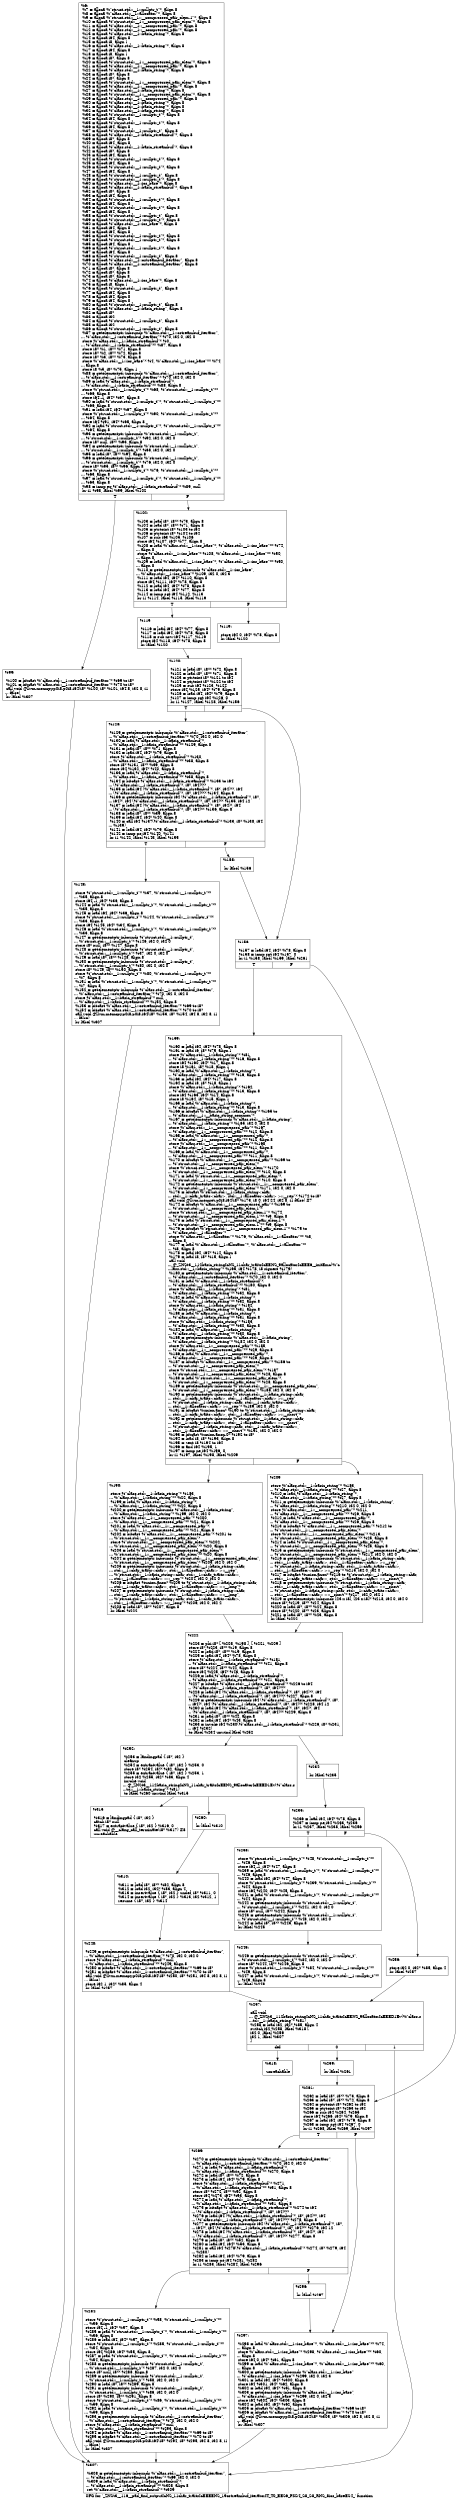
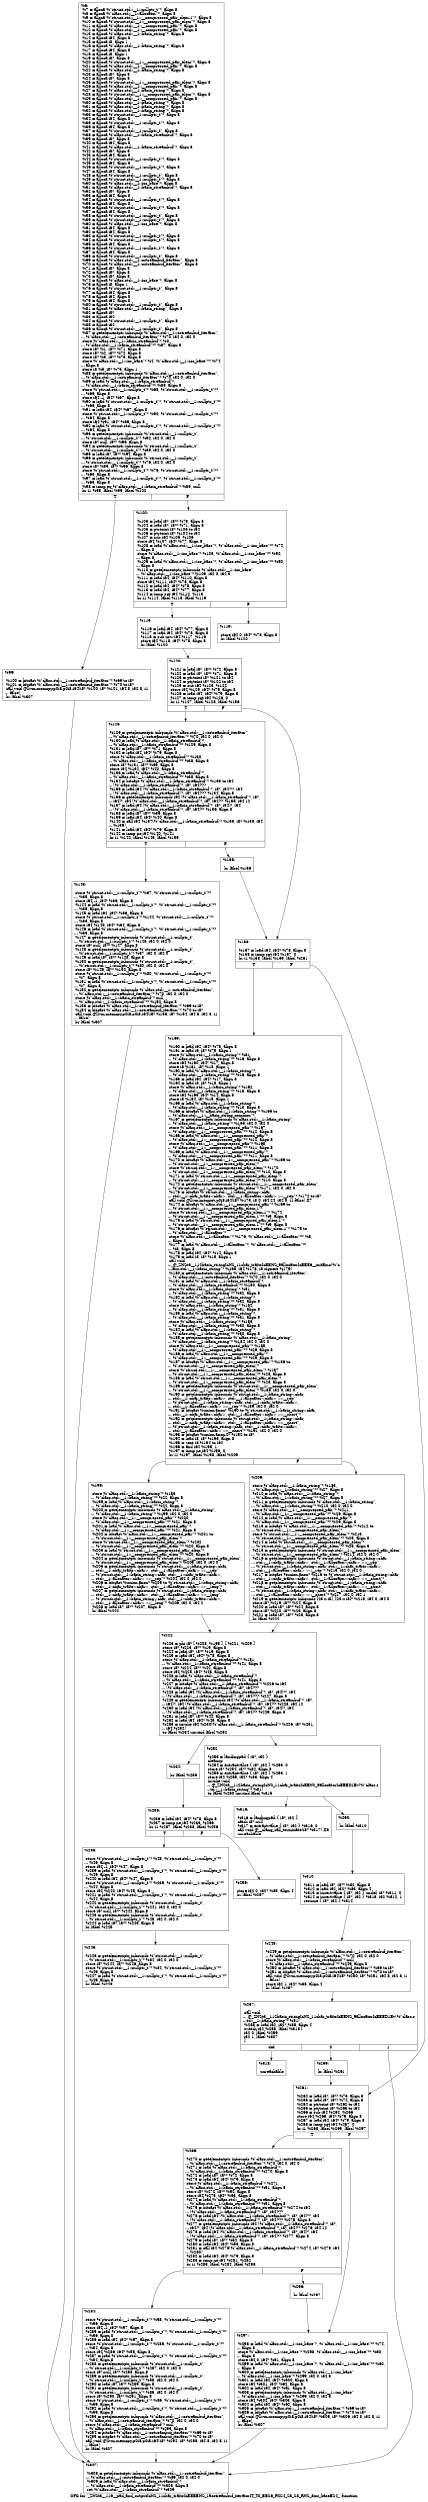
node "%102:": text "%107 = sub i63 %105, %106" -> "%107 = sub i64 %105, %106"
edge "%256:" -> "%257:": removed
